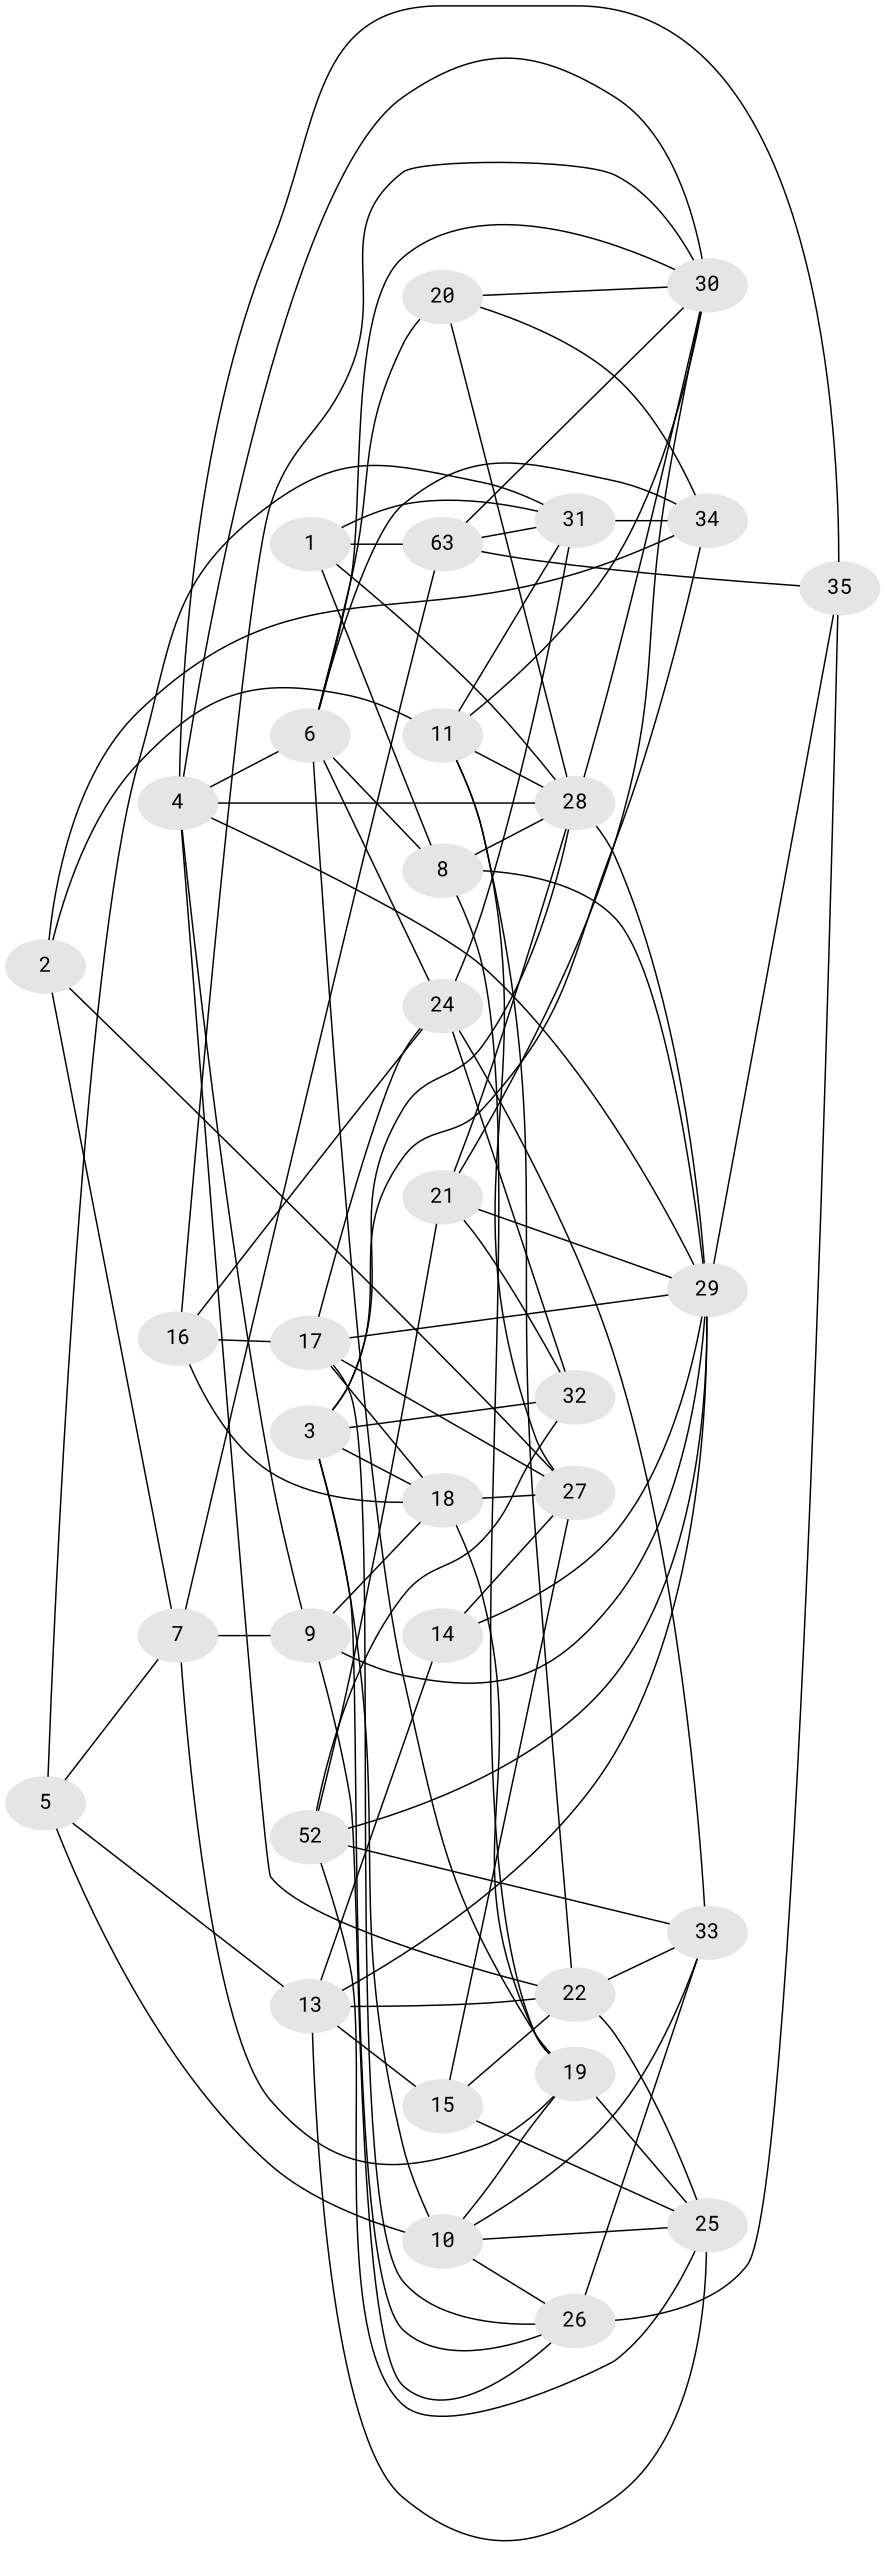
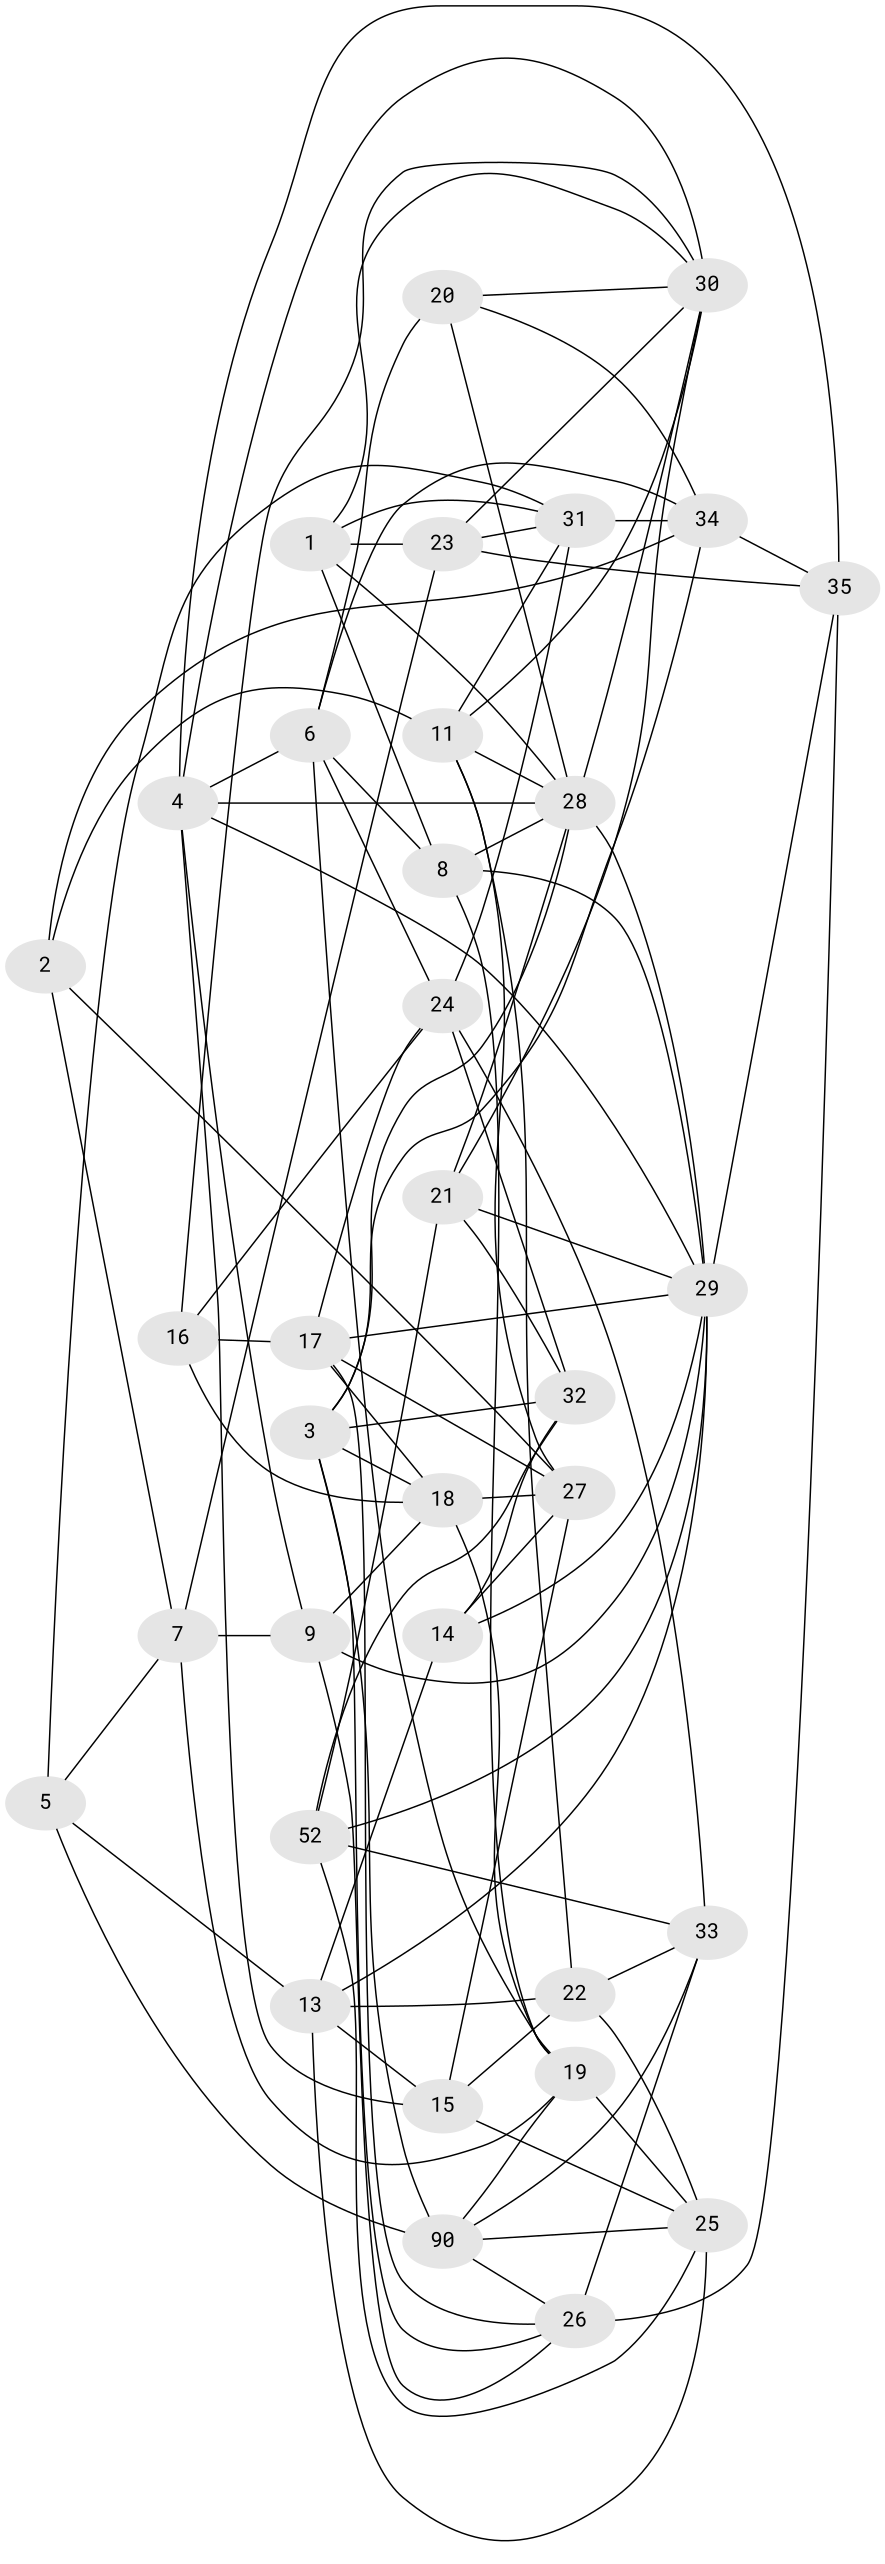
edge "30" -- "6": now "30" -- "1"
node "63": label "63" -> "23"
edge "34" -- "35": added
edge "4" -- "22": now "4" -- "15"
edge "32" -- "14": added
node "10": label "10" -> "90"
